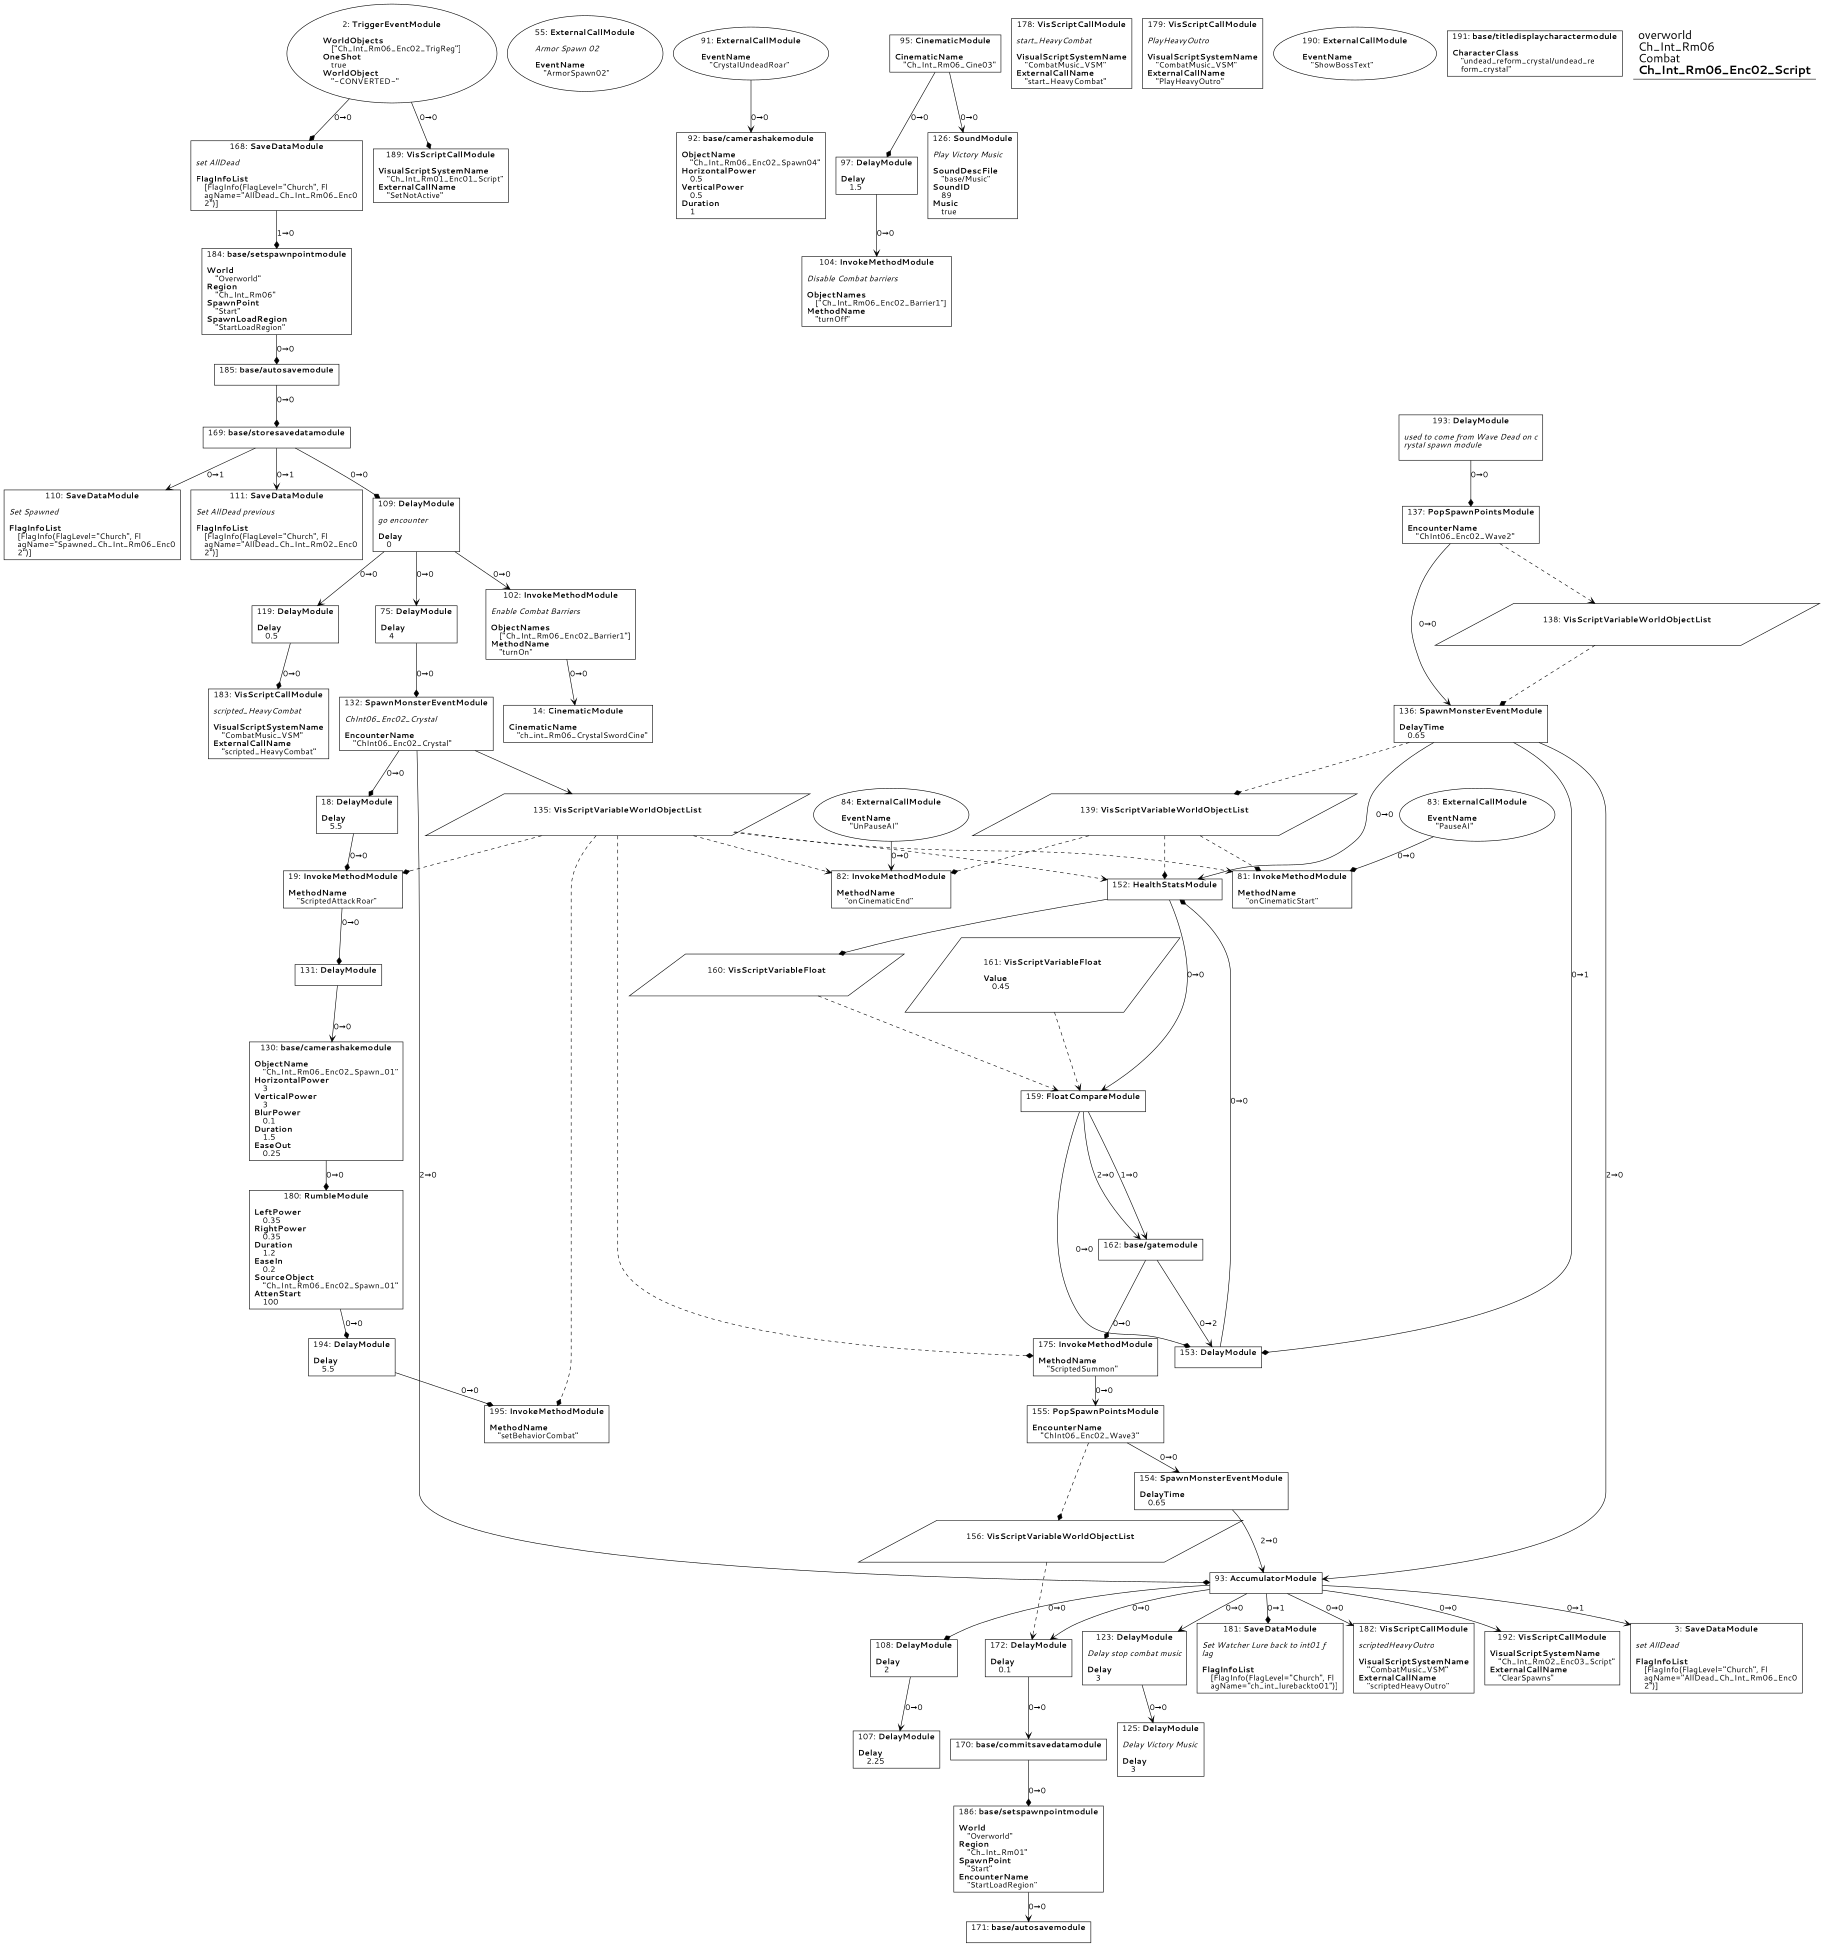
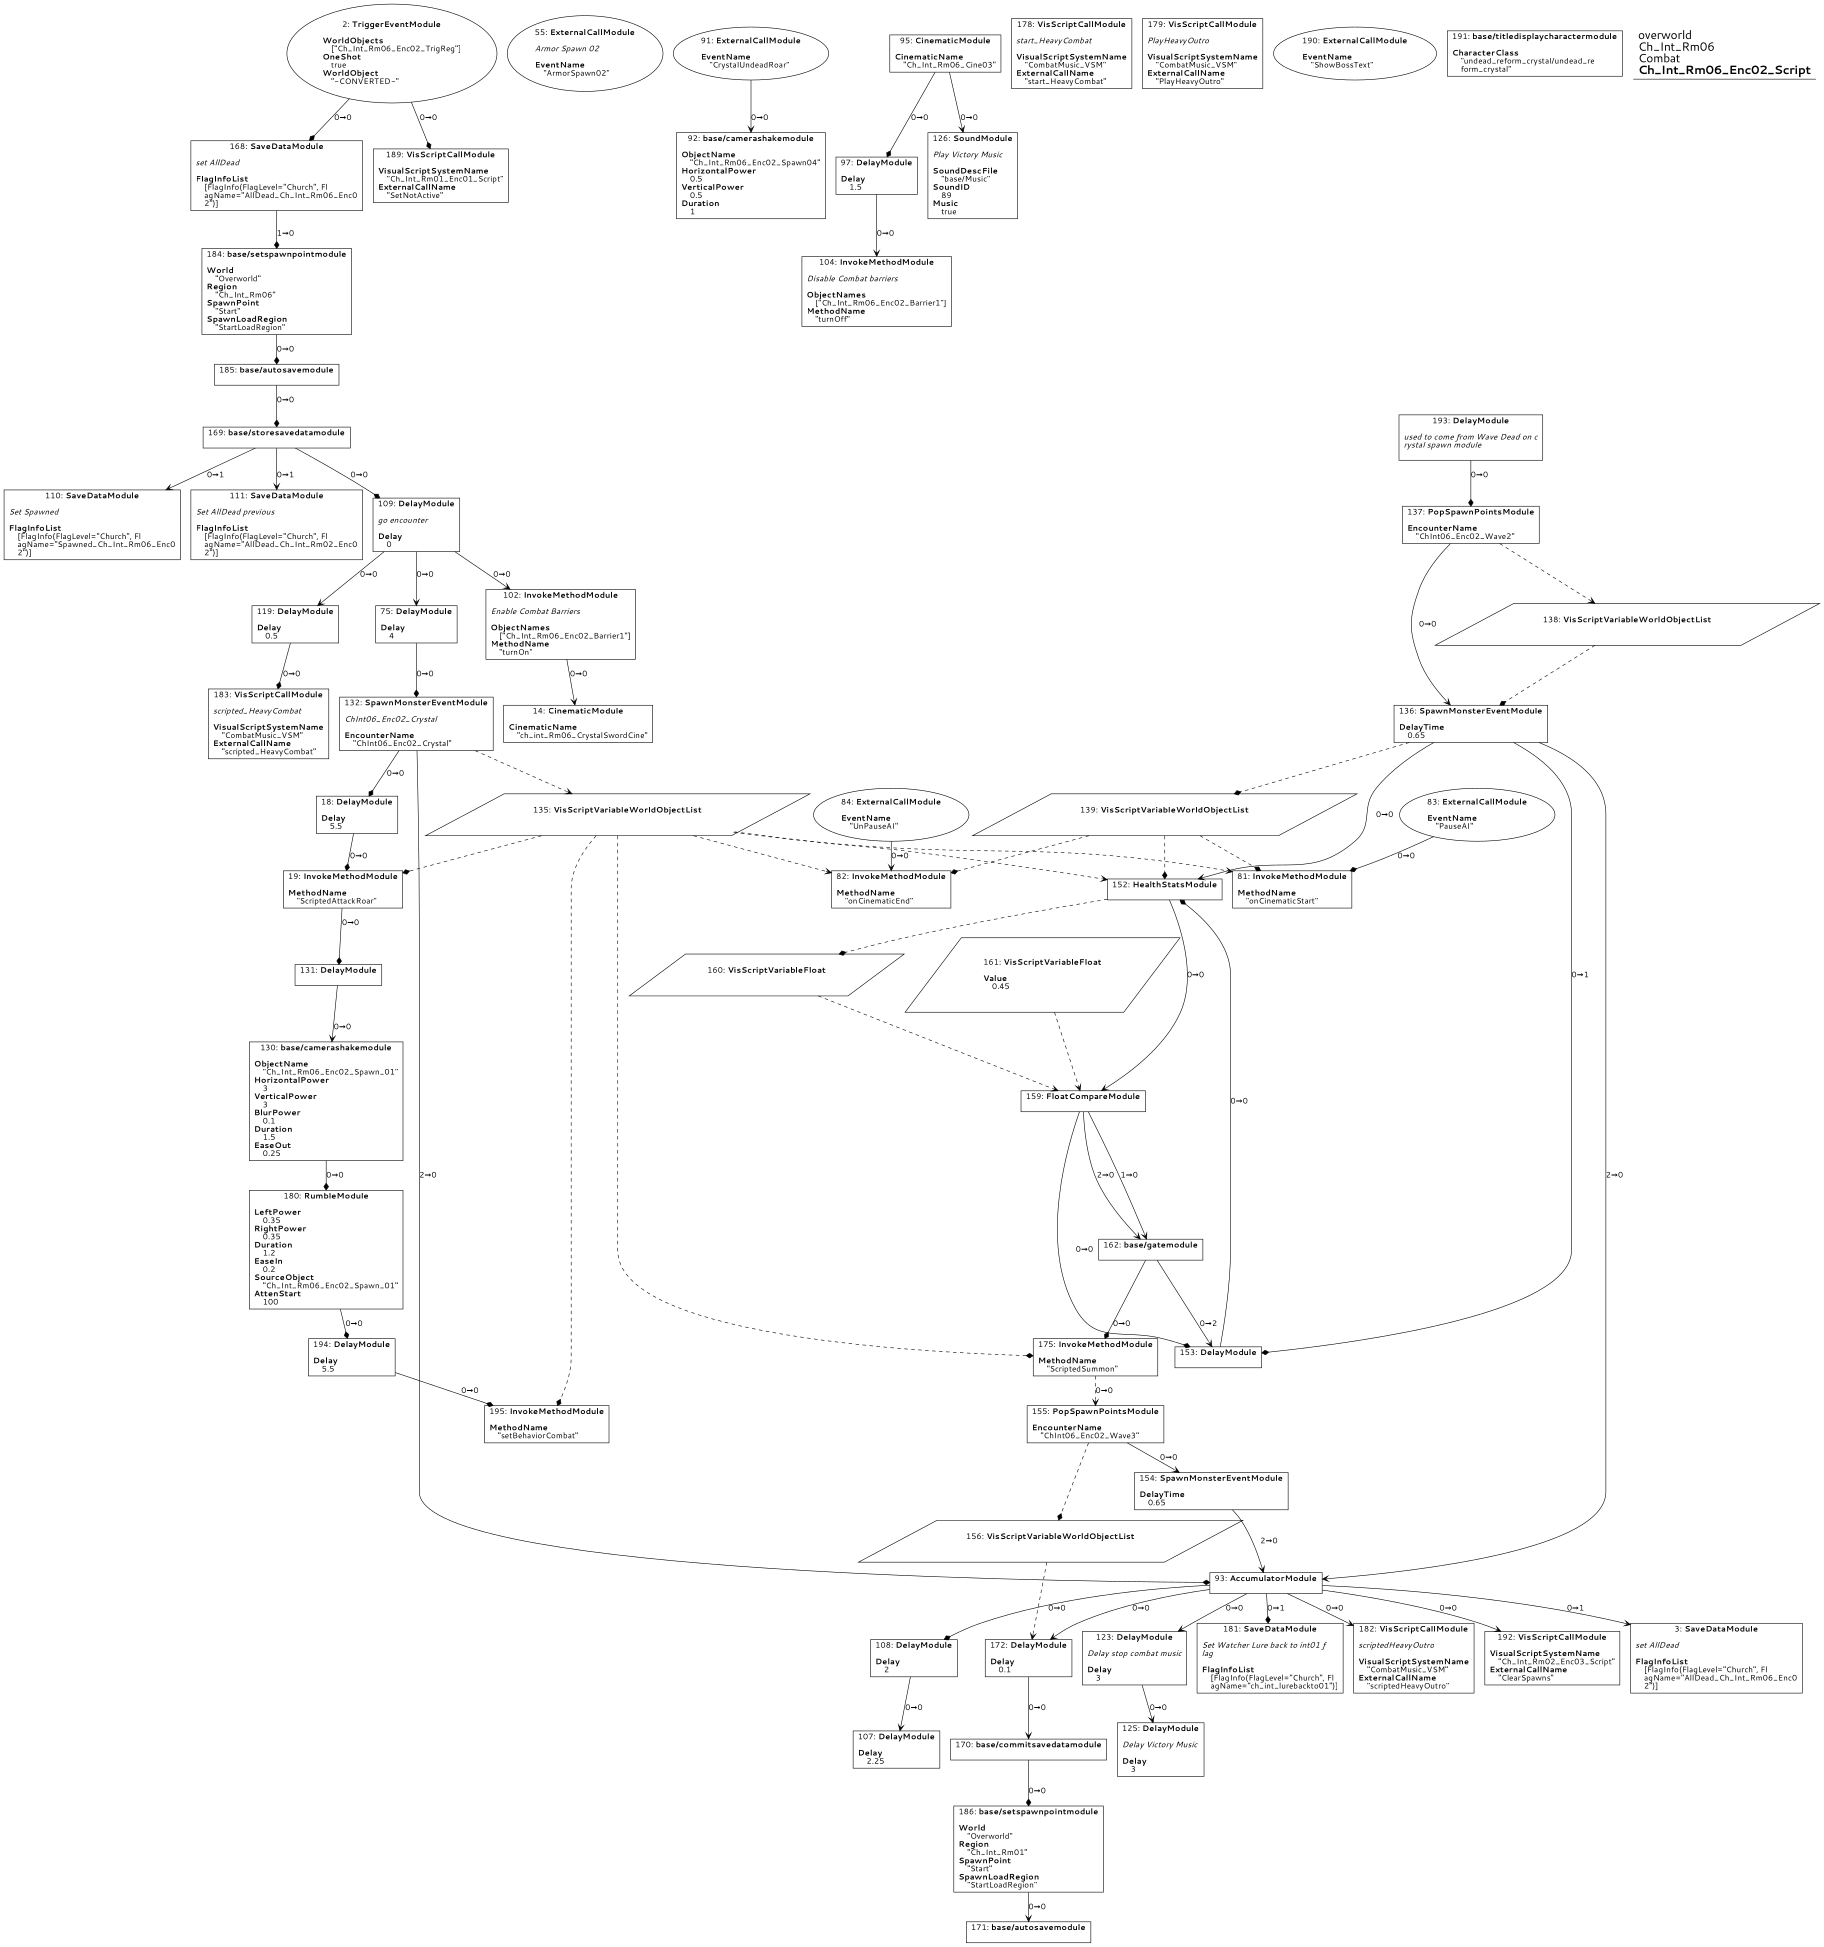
edge "132:" -> "135:": style solid -> dashed
edge "152:" -> "160:": style solid -> dashed
edge "175:" -> "155:": style solid -> dashed
node "186:": text "EncounterName" -> "SpawnLoadRegion"
